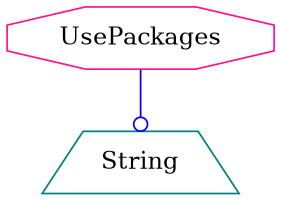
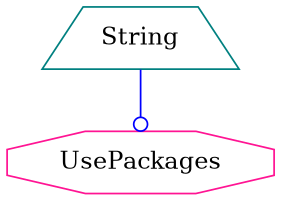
edge "UsePackages" -> "String": reversed
